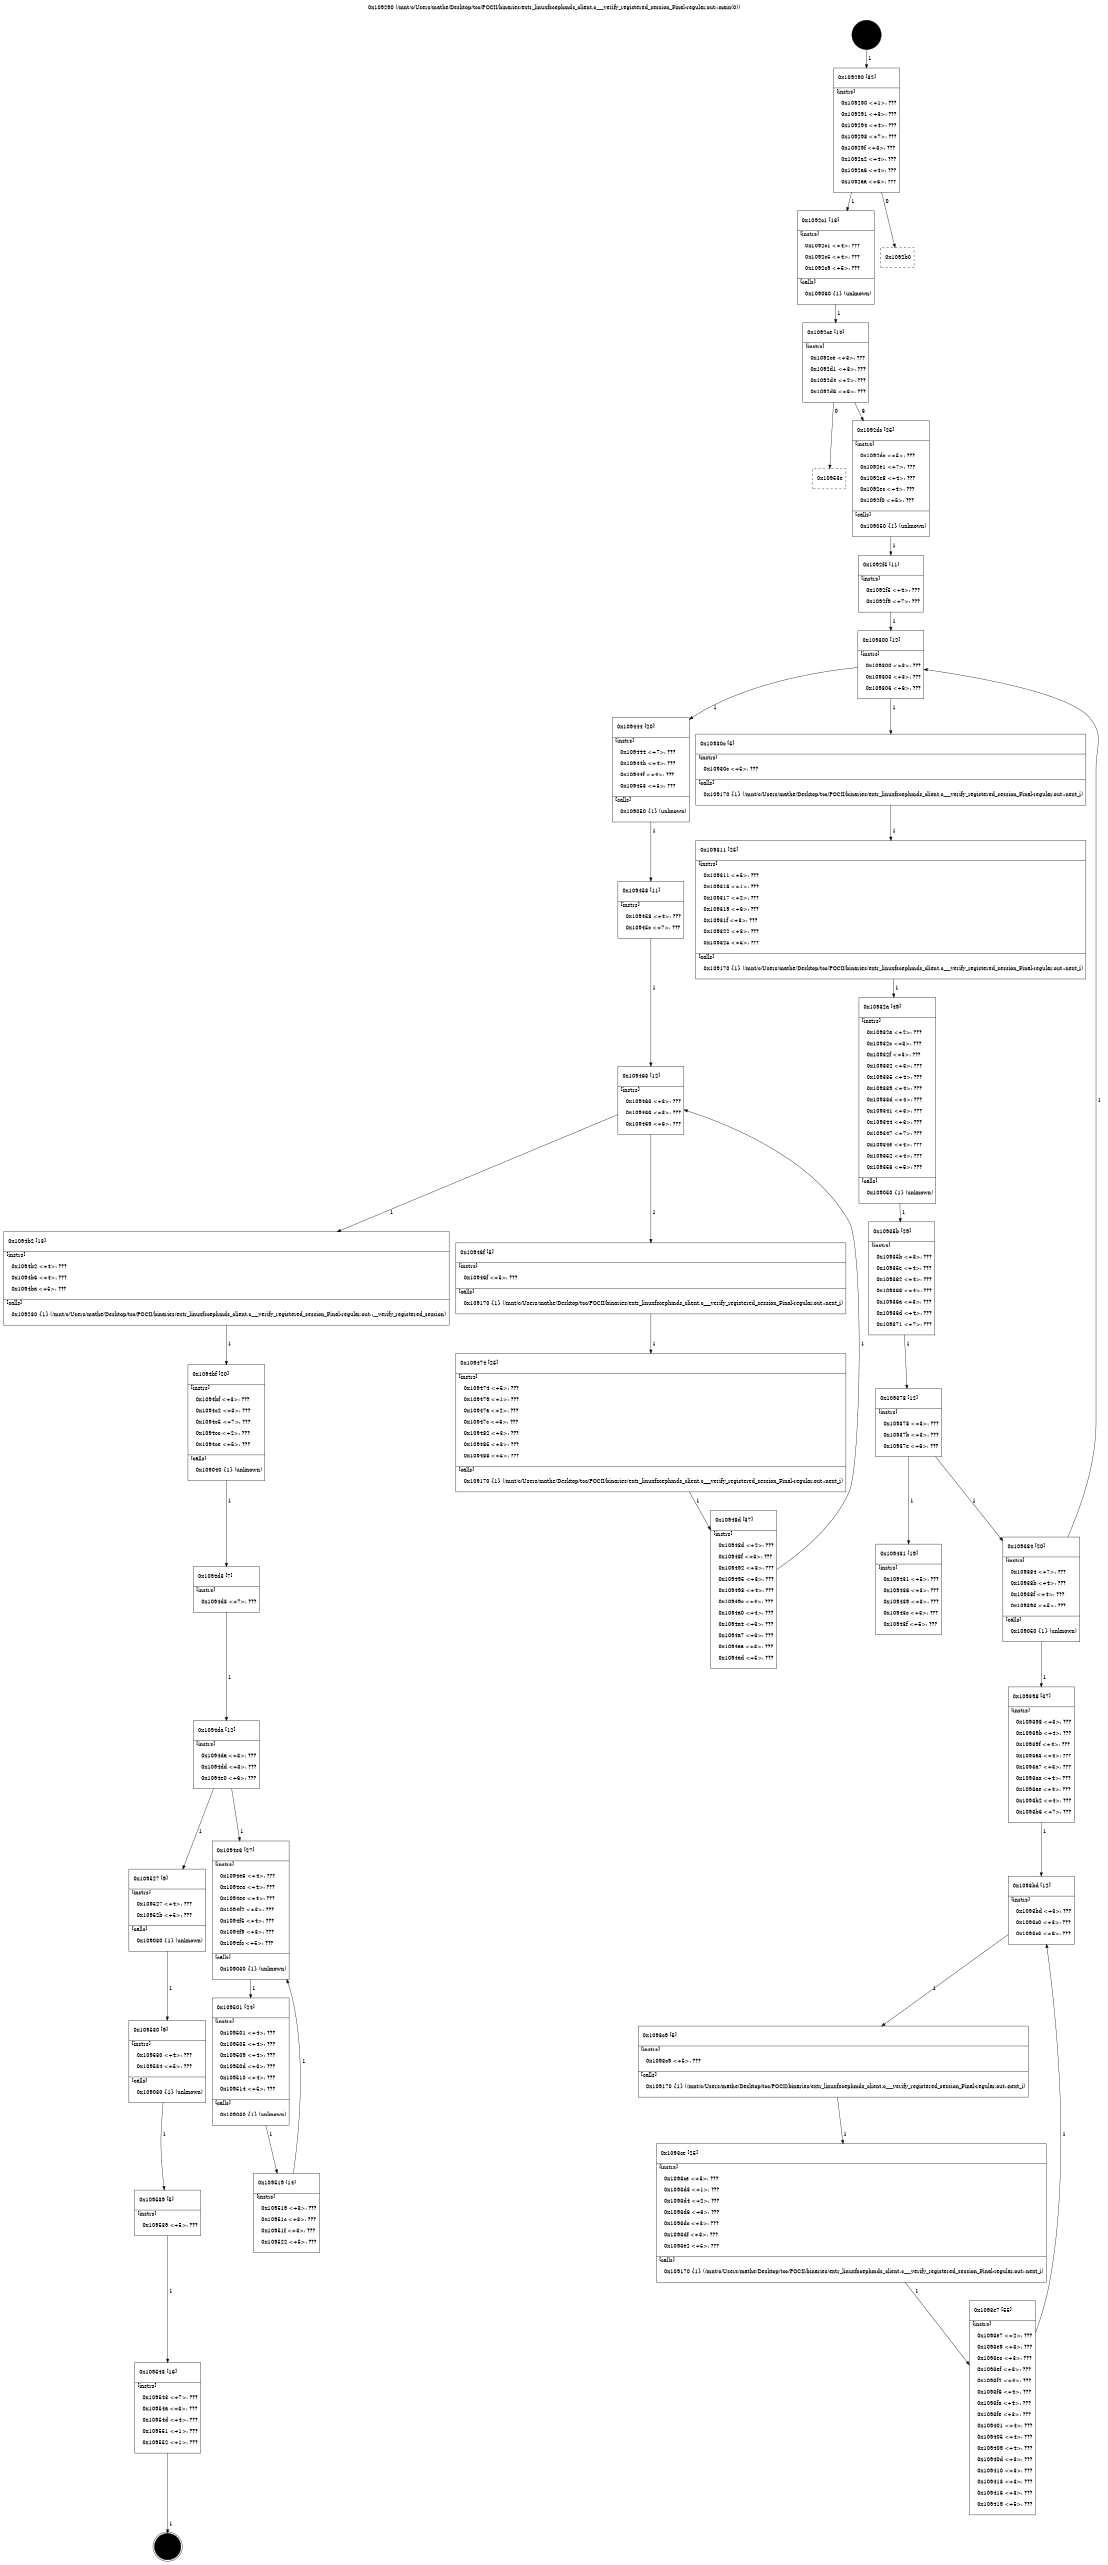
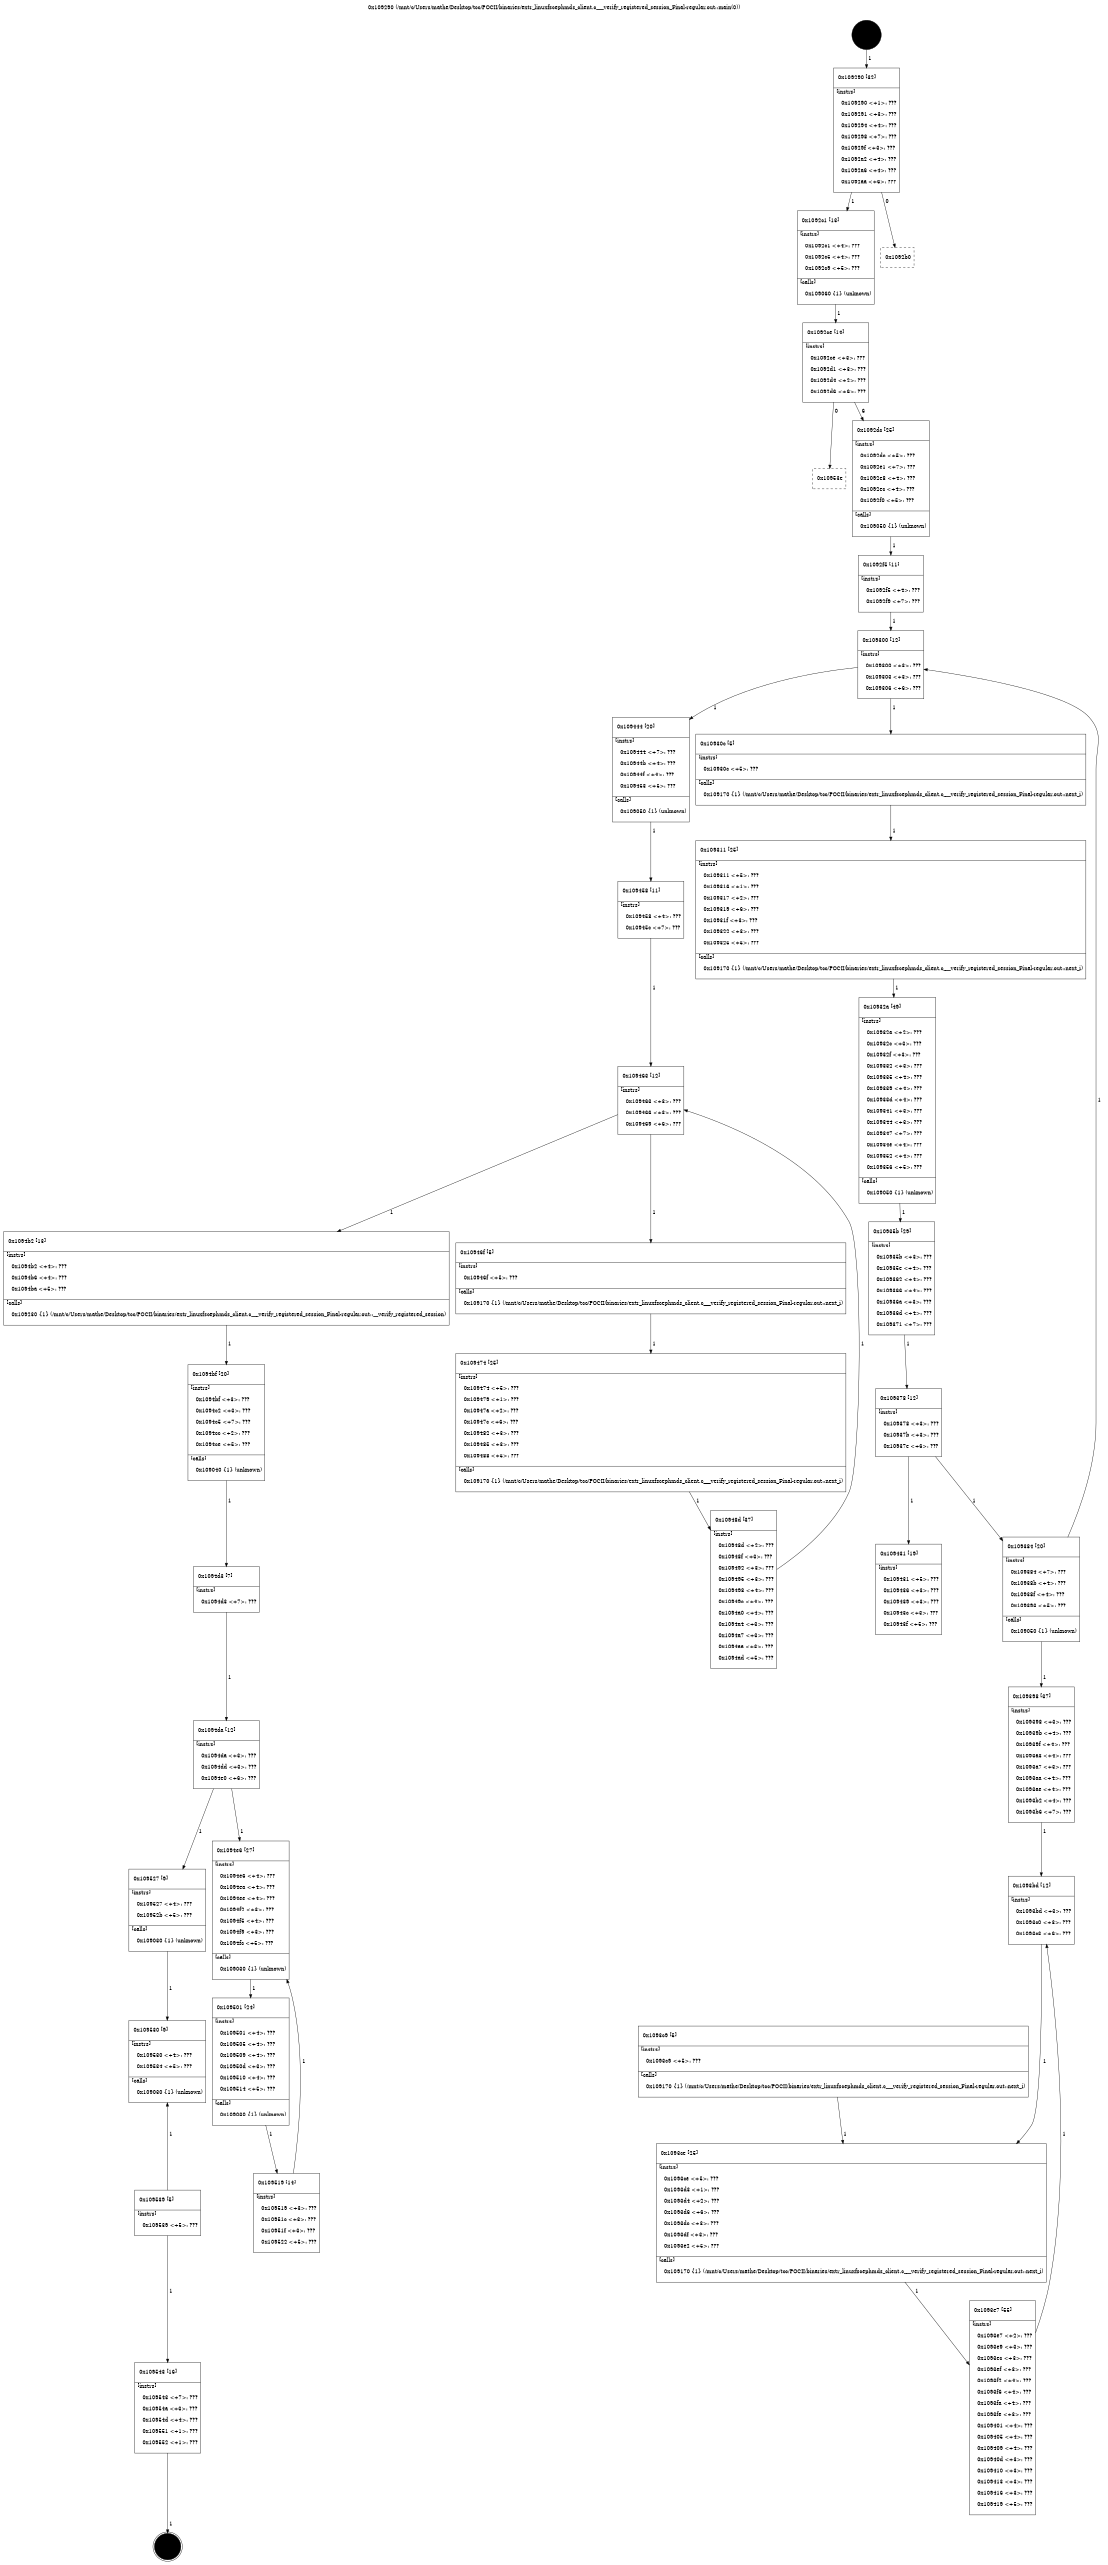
edge "0x1093bd [12]" -> "0x1093c9 [5]": now "0x1093bd [12]" -> "0x1093ce [25]"
edge "0x109530 [9]" -> "0x109539 [5]": reversed
